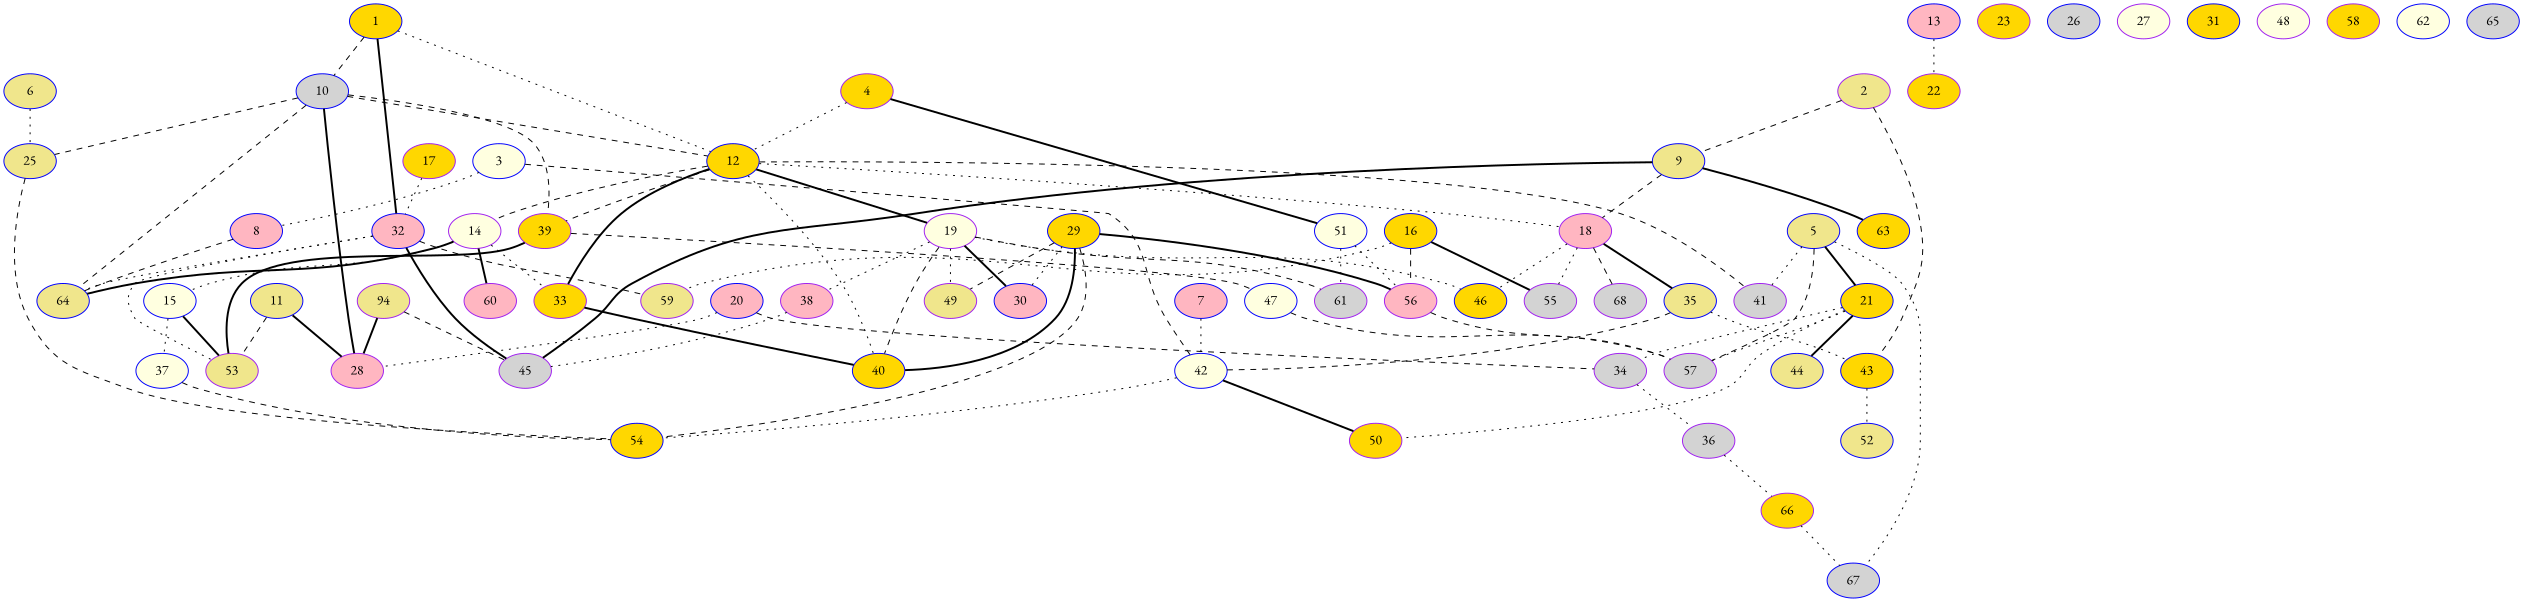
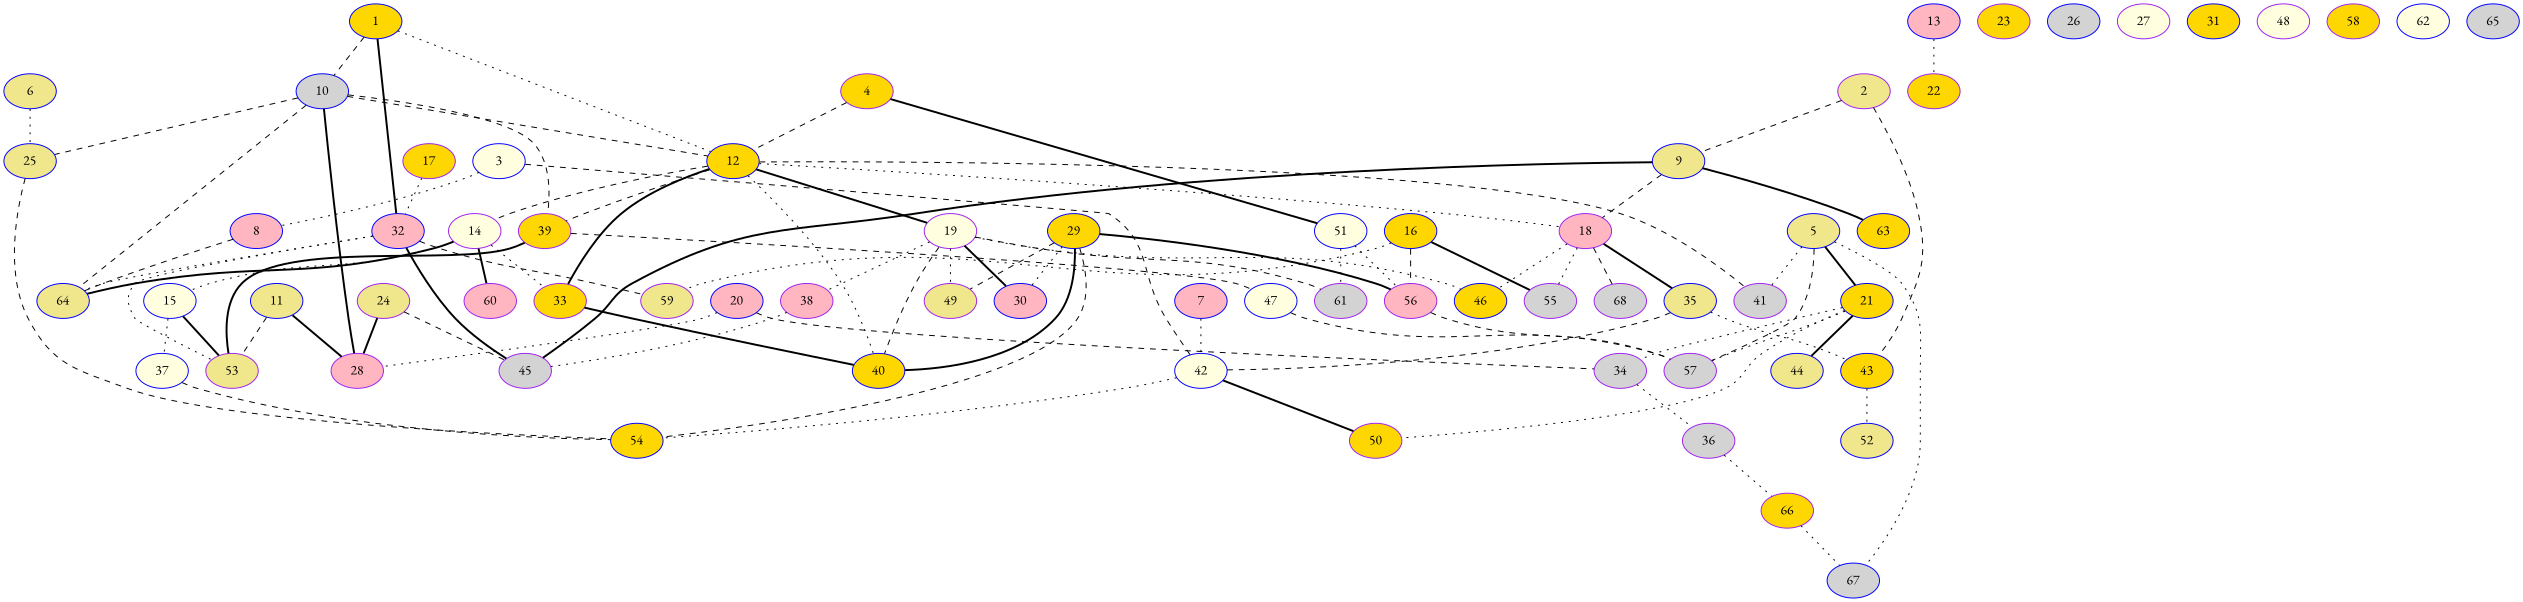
edge "4" -- "12": style dotted -> dashed
node "94": label "94" -> "24"
